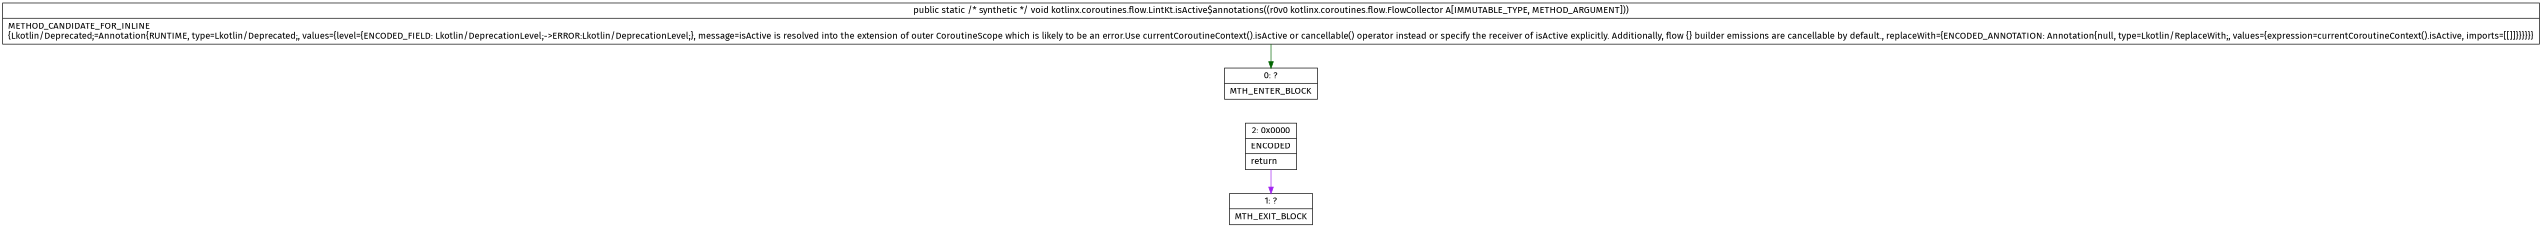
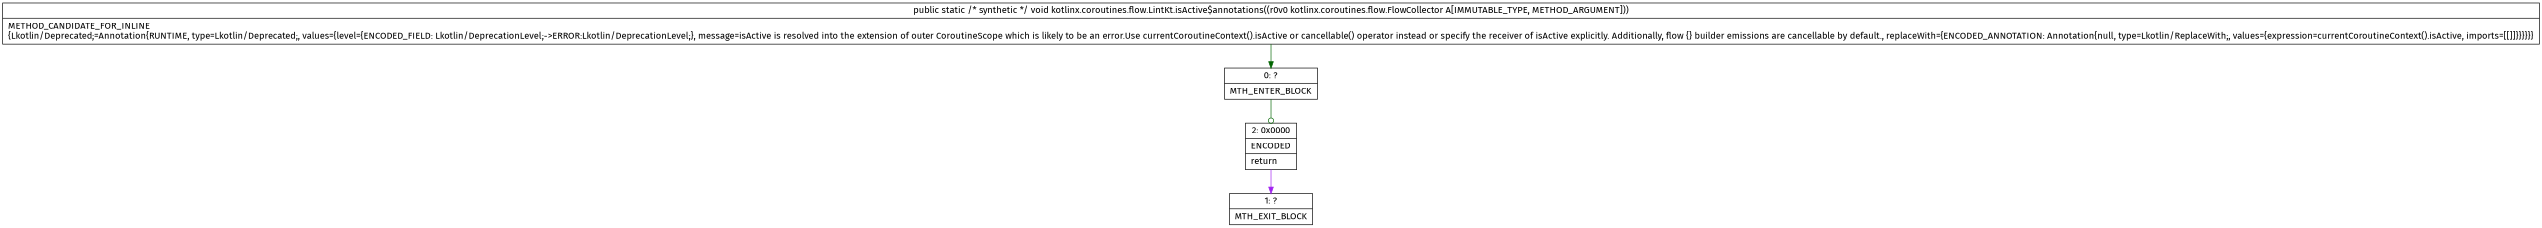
edge "0: ?" -> "2: 0x0000": added
